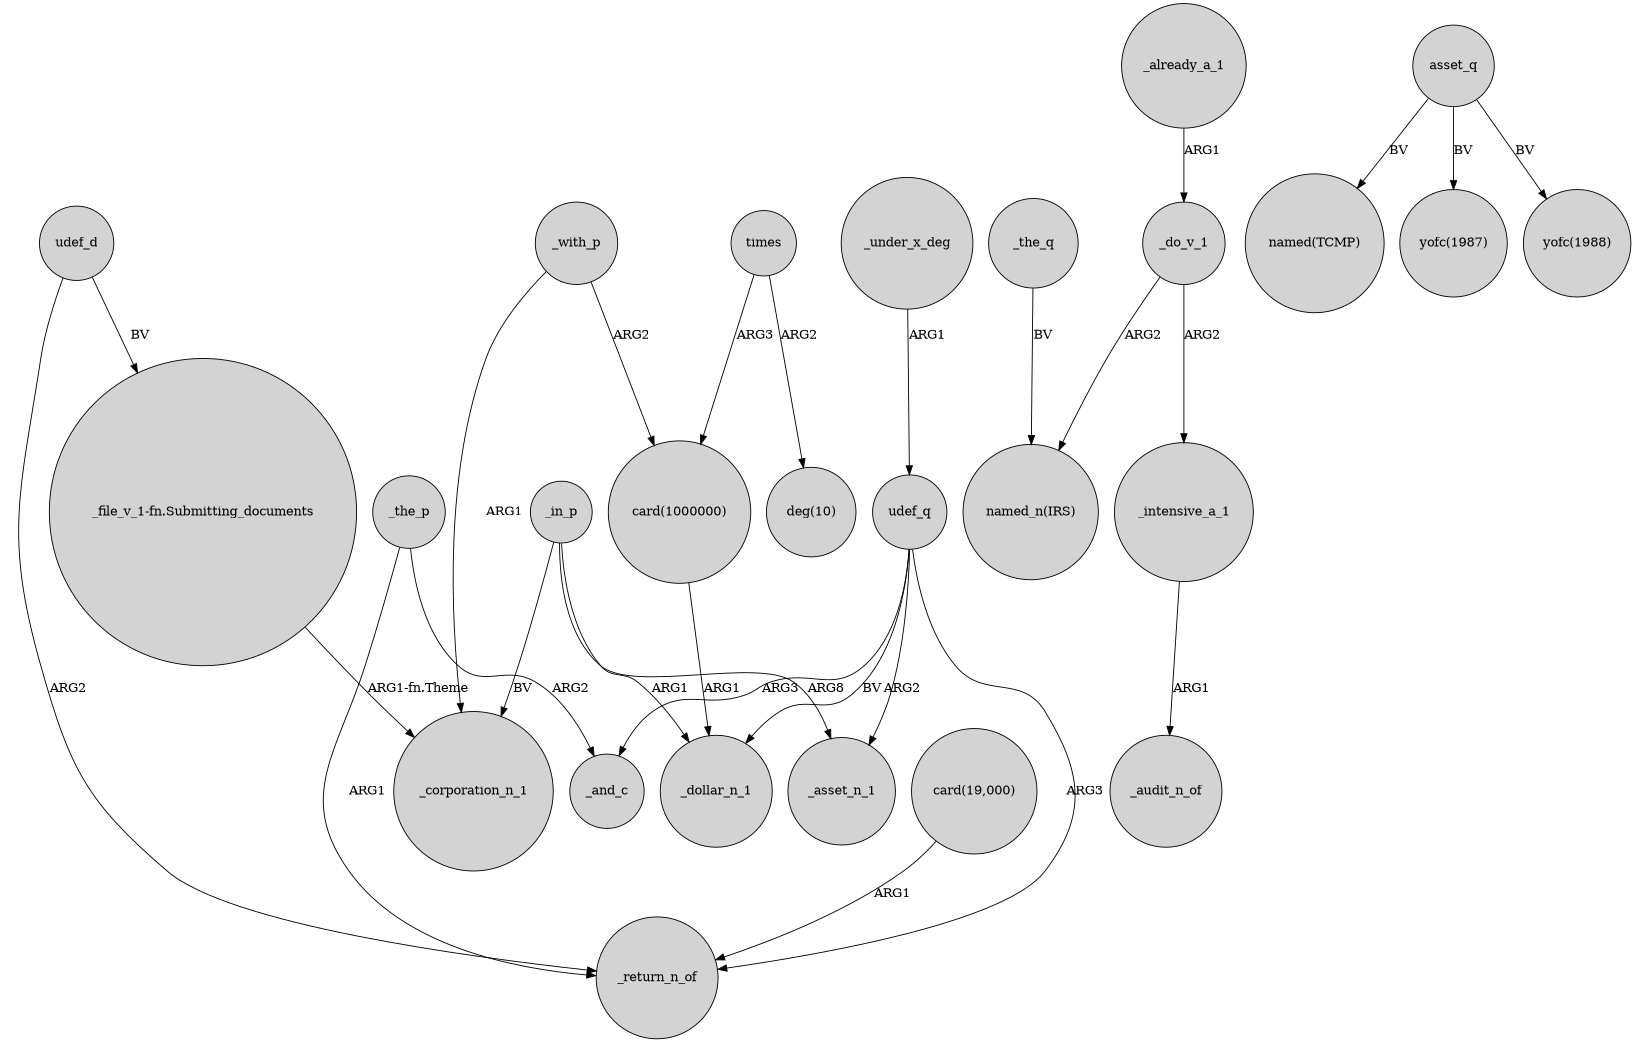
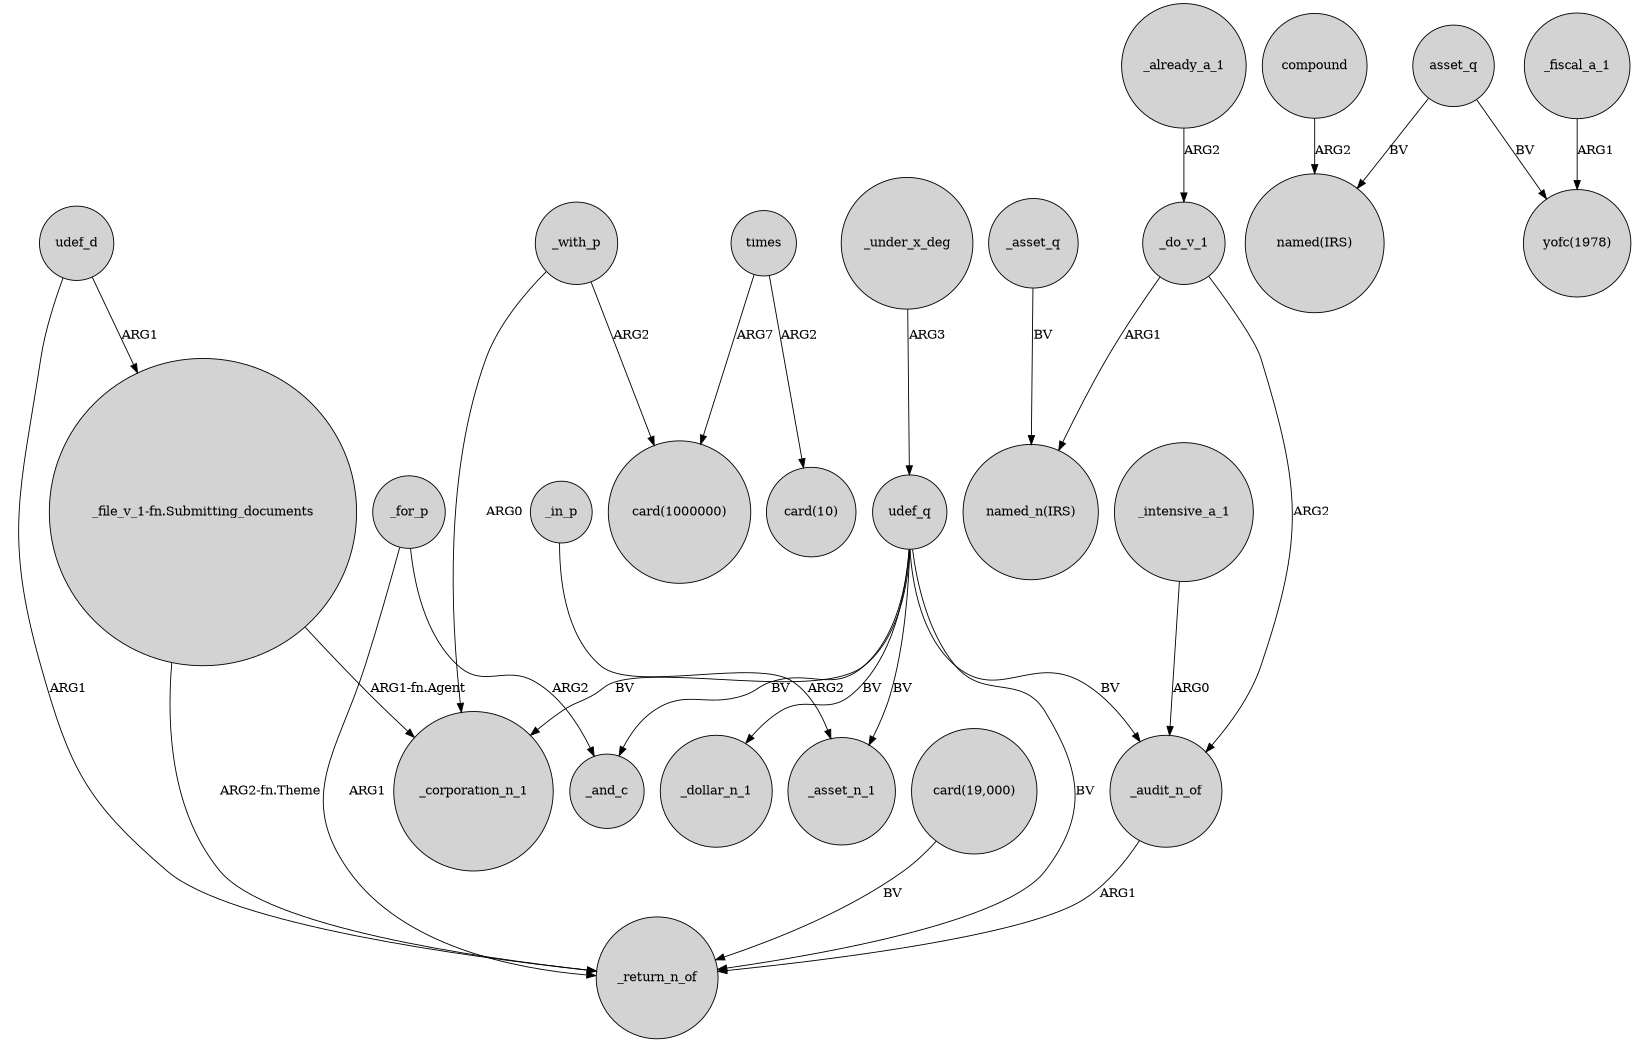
node "compound": added
node "_fiscal_a_1": added
edge "_already_a_1" -> "_do_v_1": label "ARG1" -> "ARG2"
node "_the_q": label "_the_q" -> "_asset_q"
node "named(TCMP)": label "named(TCMP)" -> "named(IRS)"
node "yofc(1987)": removed
node "yofc(1988)": label "yofc(1988)" -> "yofc(1978)"
edge "udef_d" -> "_file_v_1-fn.Submitting_documents": label "BV" -> "ARG1"
edge "times" -> "card(1000000)": label "ARG3" -> "ARG7"
edge "_under_x_deg" -> "udef_q": label "ARG1" -> "ARG3"
edge "_do_v_1" -> "named_n(IRS)": label "ARG2" -> "ARG1"
edge "_do_v_1" -> "_intensive_a_1": now "_do_v_1" -> "_audit_n_of"
node "_the_p": label "_the_p" -> "_for_p"
edge "_with_p" -> "_corporation_n_1": label "ARG1" -> "ARG0"
node "deg(10)": label "deg(10)" -> "card(10)"
edge "_in_p" -> "_corporation_n_1": now "udef_q" -> "_corporation_n_1"
edge "card(1000000)" -> "_dollar_n_1": removed, label "ARG1"
edge "udef_q" -> "_audit_n_of": added, label "BV"
edge "_in_p" -> "_dollar_n_1": removed, label "ARG1"
edge "udef_d" -> "_return_n_of": label "ARG2" -> "ARG1"
edge "_file_v_1-fn.Submitting_documents" -> "_corporation_n_1": label "ARG1-fn.Theme" -> "ARG1-fn.Agent"
edge "udef_q" -> "_and_c": label "ARG3" -> "BV"
edge "_in_p" -> "_asset_n_1": label "ARG8" -> "ARG2"
edge "udef_q" -> "_asset_n_1": label "ARG2" -> "BV"
edge "_intensive_a_1" -> "_audit_n_of": label "ARG1" -> "ARG0"
edge "udef_q" -> "_return_n_of": label "ARG3" -> "BV"
edge "card(19,000)" -> "_return_n_of": label "ARG1" -> "BV"
edge "_file_v_1-fn.Submitting_documents" -> "_return_n_of": added, label "ARG2-fn.Theme"
edge "_audit_n_of" -> "_return_n_of": added, label "ARG1"
